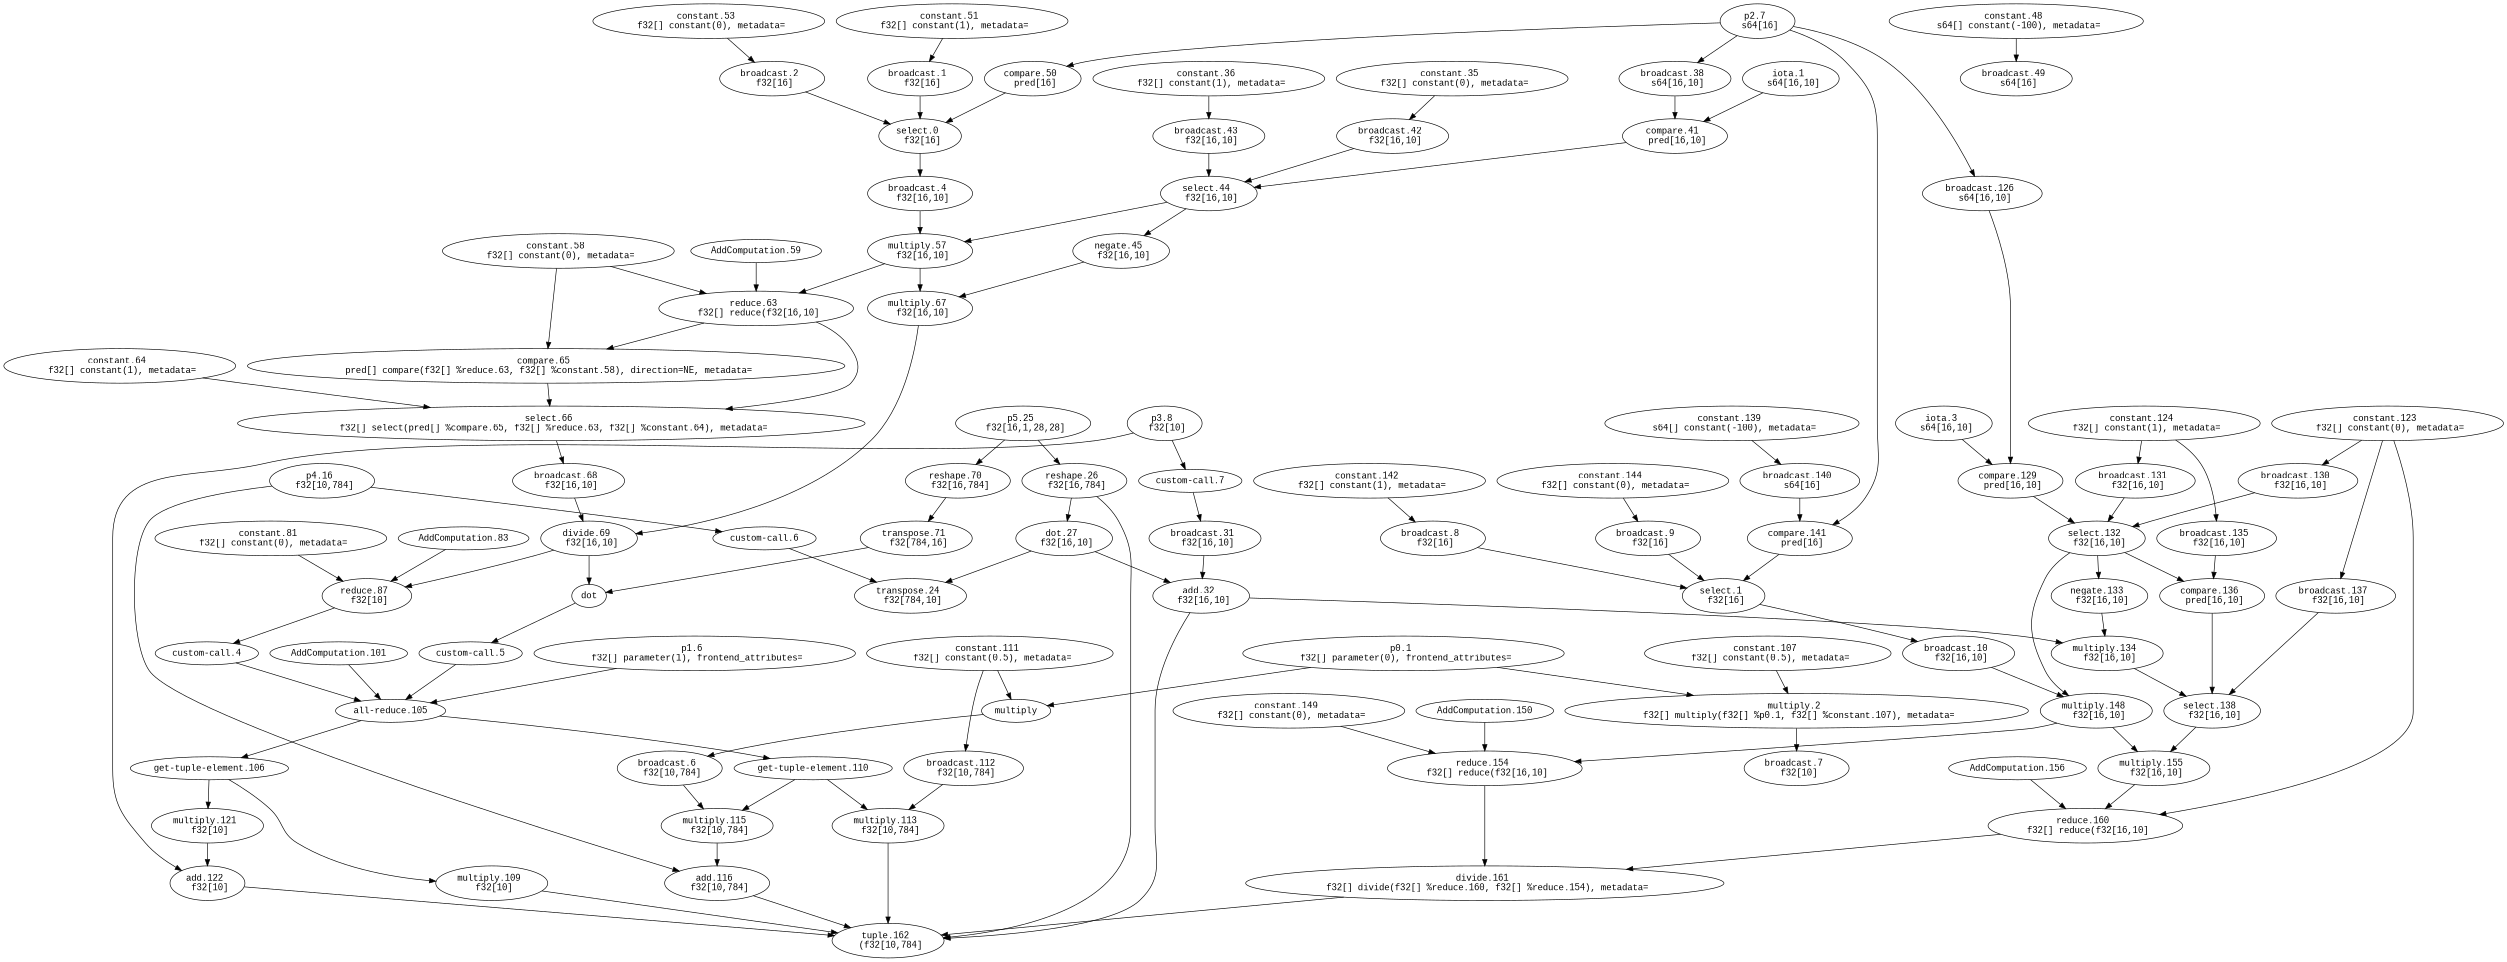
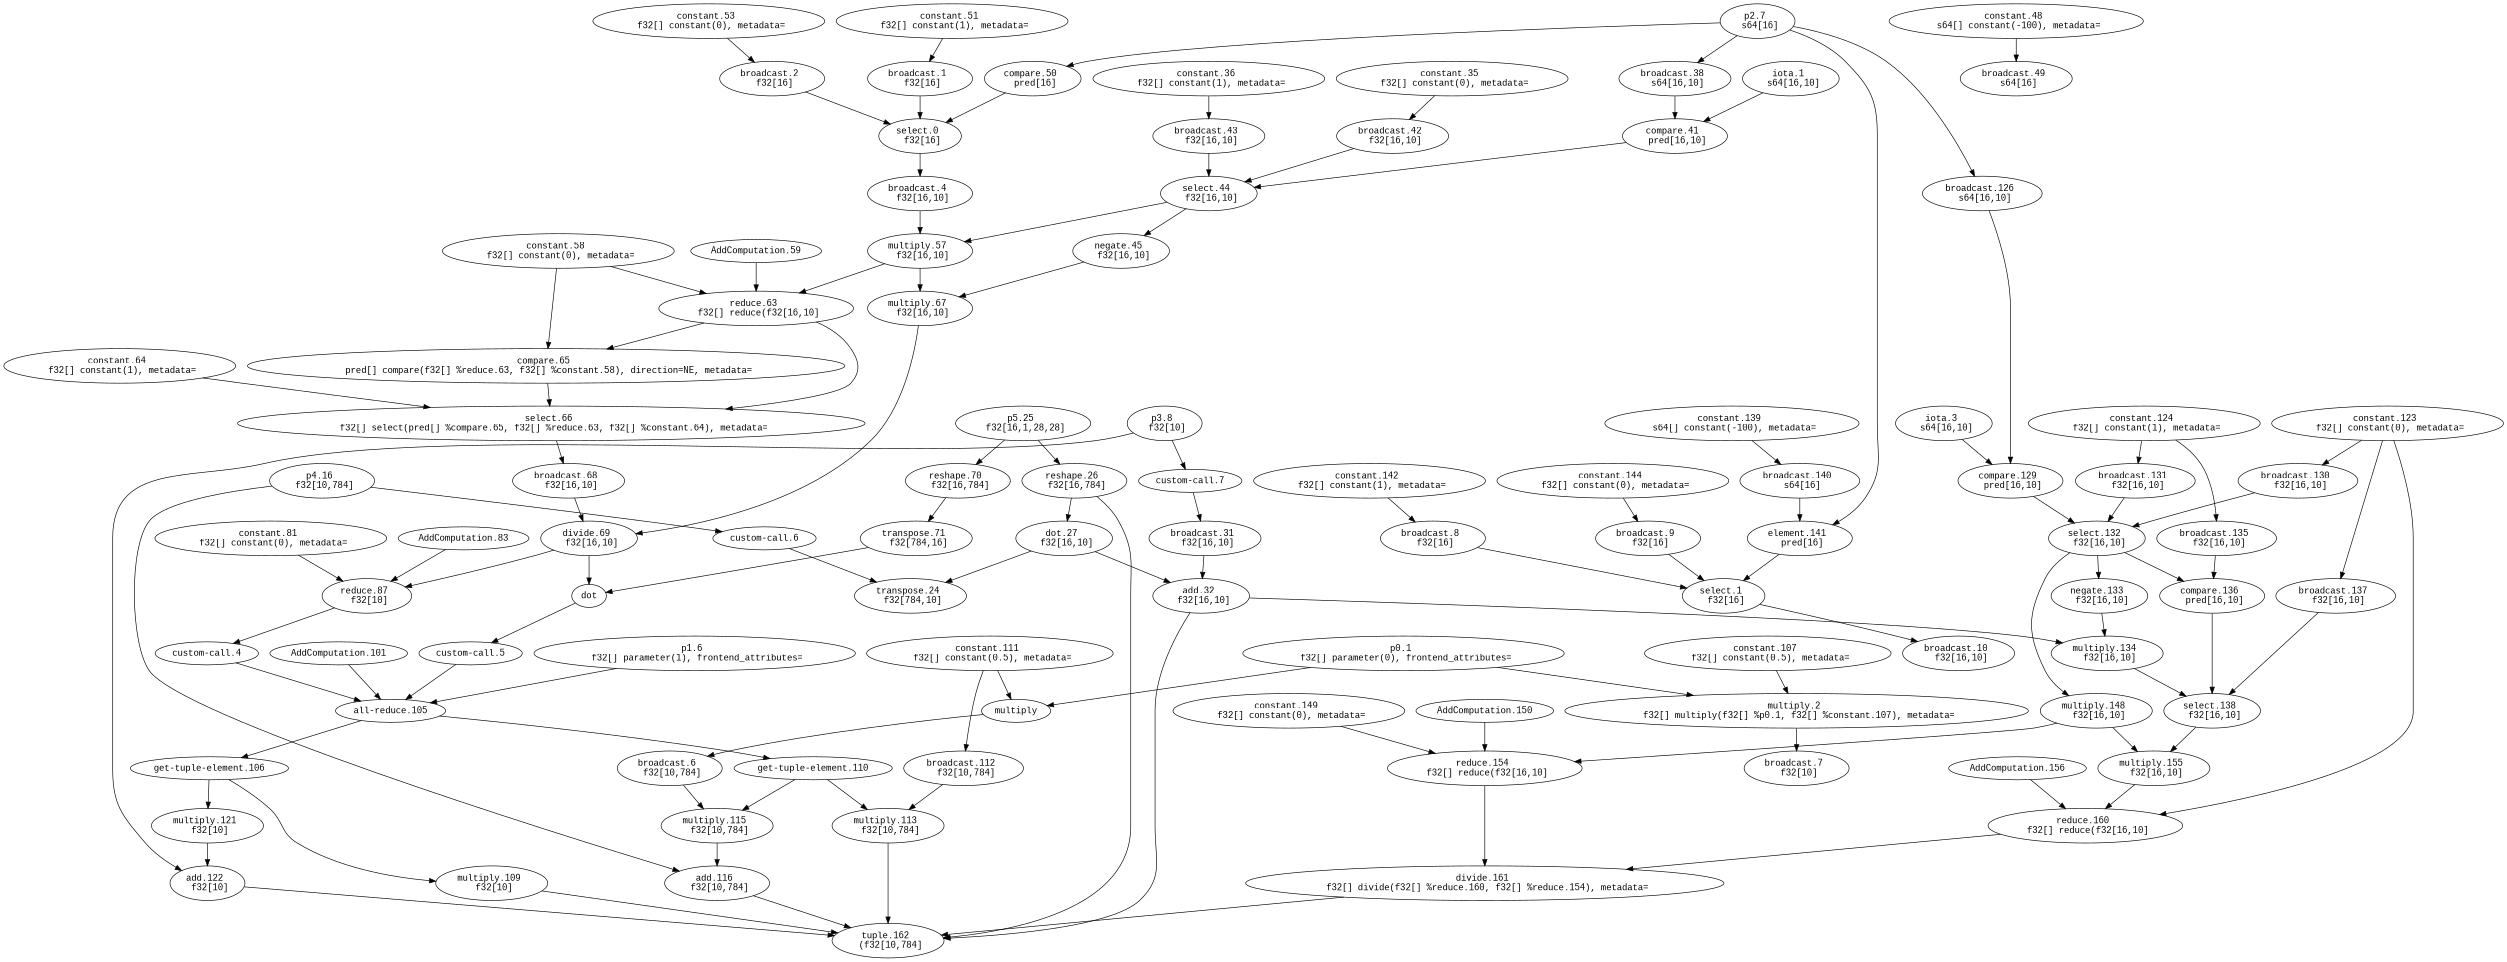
node "compare.141 pred[16]": label "compare.141 pred[16]" -> "element.141 pred[16]"
edge "broadcast.10 f32[16,10]" -> "multiply.148 f32[16,10]": removed
